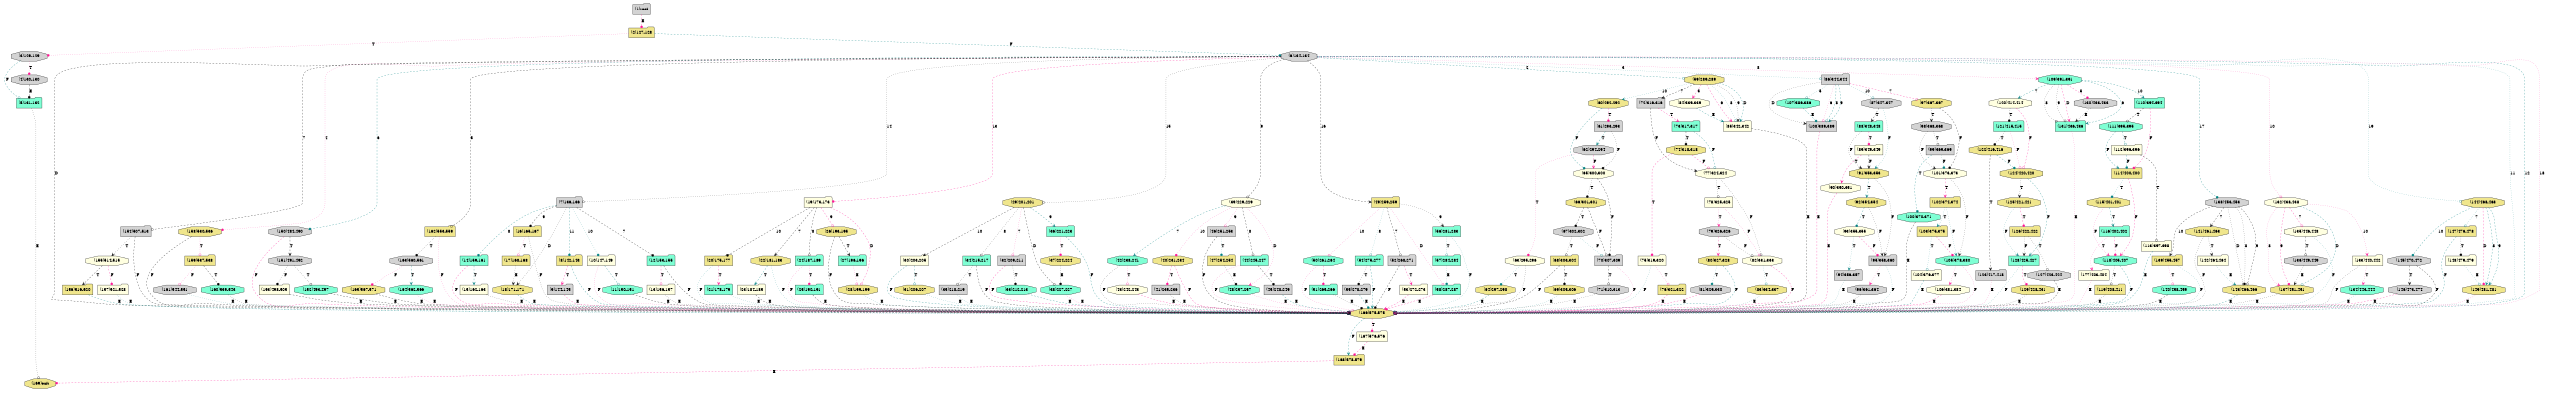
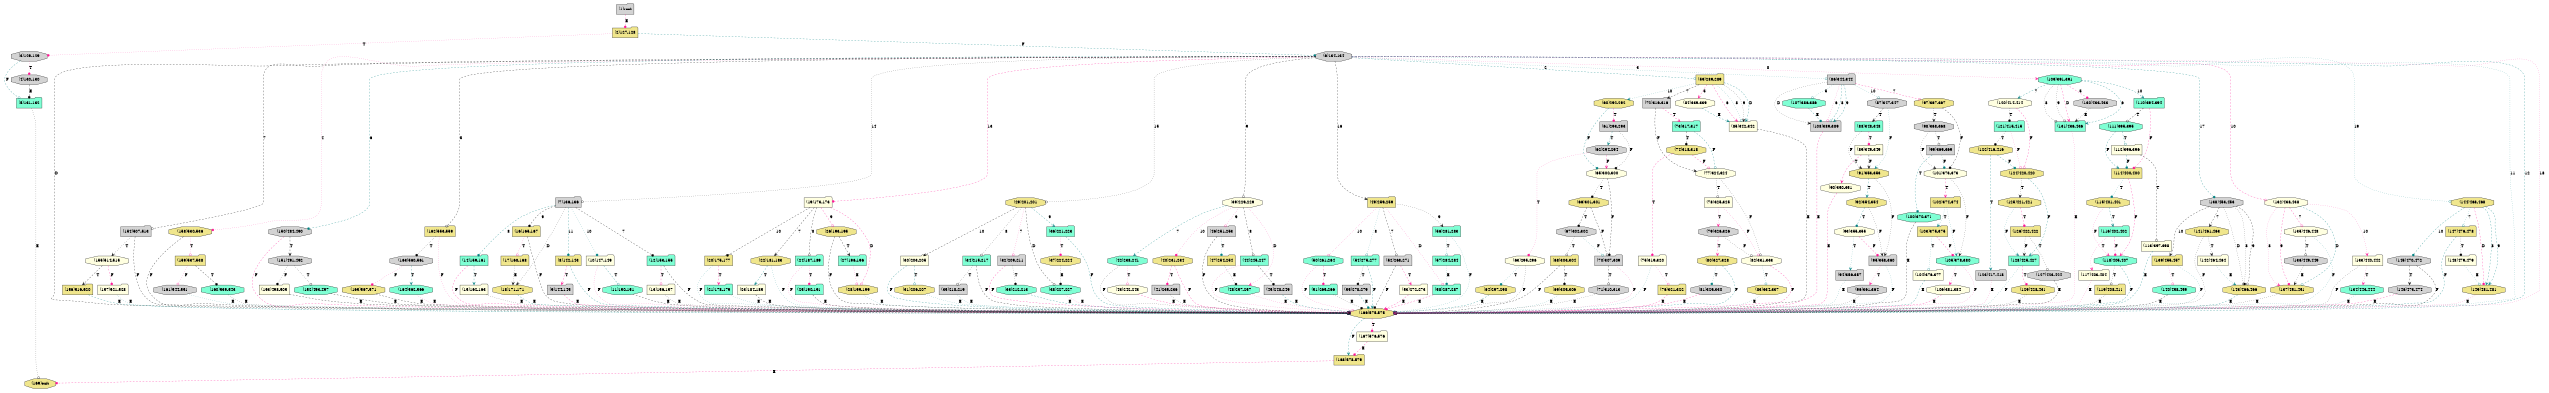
edge "(6)134-134" -> "(132)438-438": style dotted -> dashed
node "(59)289-289": shape octagon -> folder
edge "(122)416-416" -> "(123)417-418": color black -> teal
node "(177)403-404": label "(177)403-404" -> "(117)403-404"
edge "(16)165-167" -> "(166)575-575": style dotted -> dashed
